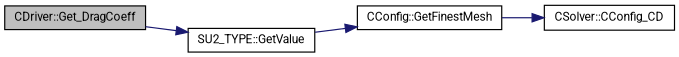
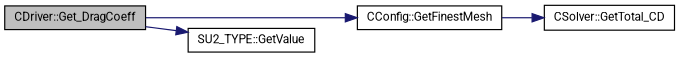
node "CSolver::CConfig_CD": label "CSolver::CConfig_CD" -> "CSolver::GetTotal_CD"
edge "SU2_TYPE::GetValue" -> "CConfig::GetFinestMesh": now "CDriver::Get_DragCoeff" -> "CConfig::GetFinestMesh"
